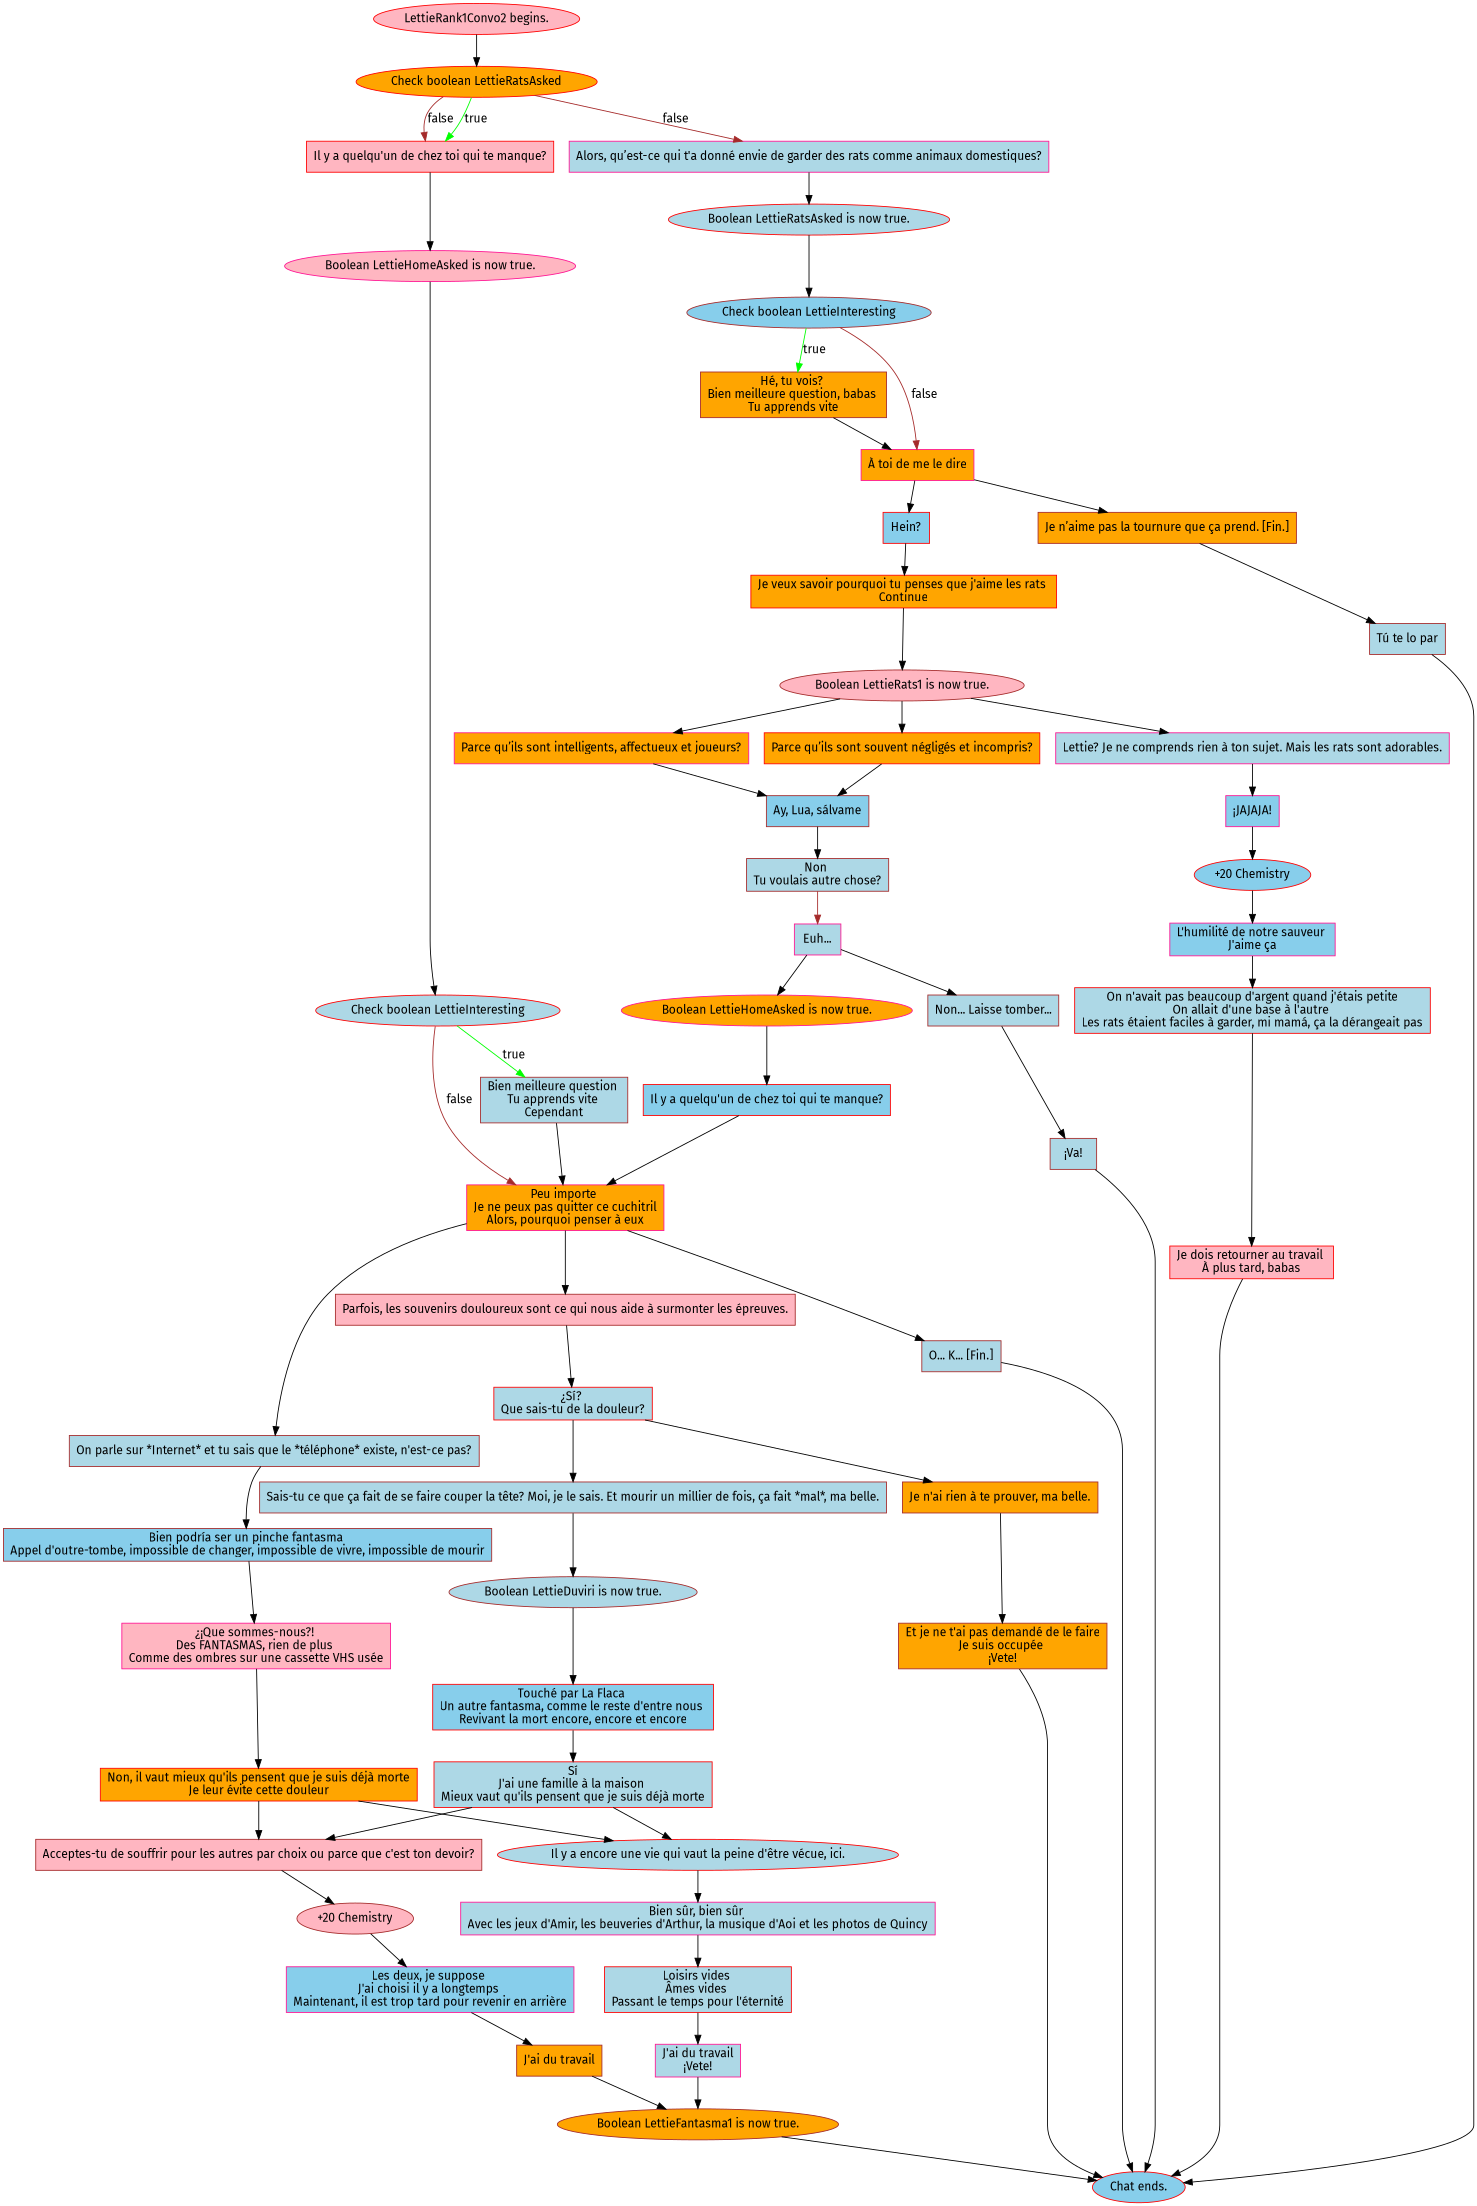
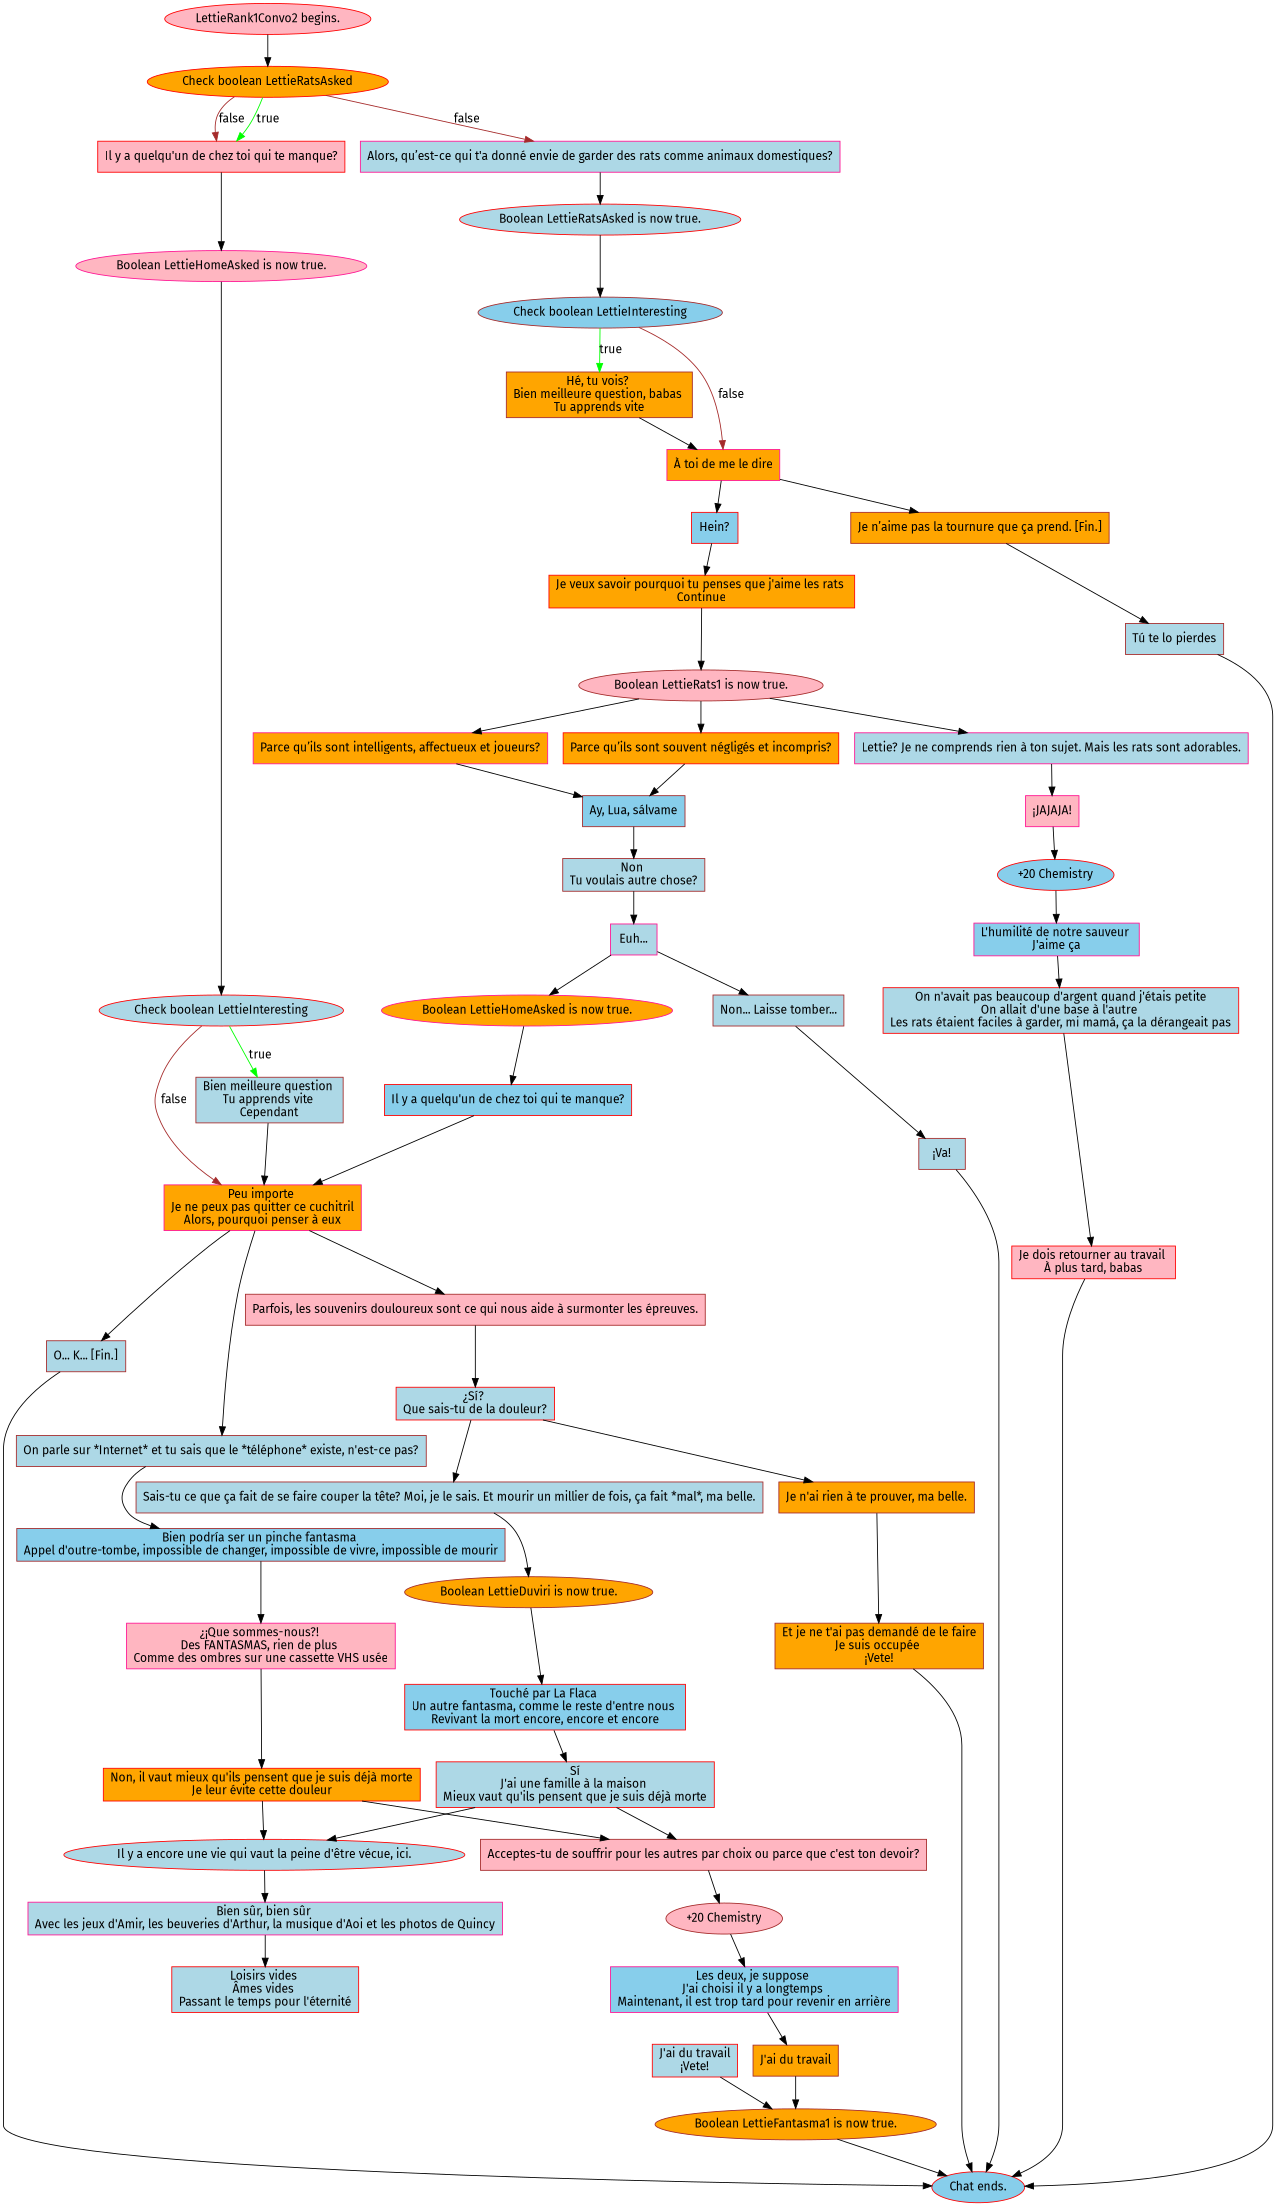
node "Tú te lo par": label "Tú te lo par" -> "Tú te lo pierdes"
node "¡JAJAJA!": fillcolor skyblue -> lightpink
edge "Non Tu voulais autre chose?" -> "Euh...": color brown -> black
node "Boolean LettieDuviri is now true.": fillcolor lightblue -> orange
edge "Loisirs vides Âmes vides Passant le temps pour l'éternité" -> "J'ai du travail ¡Vete!": removed
node "J'ai du travail ¡Vete!": color deeppink -> red
